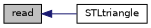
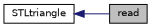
edge "STLtriangle" -> "read": reversed
